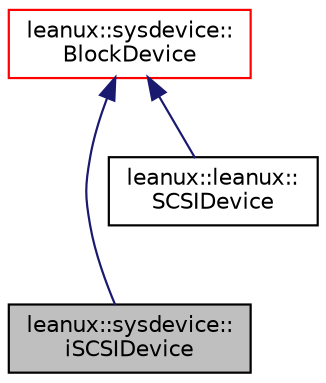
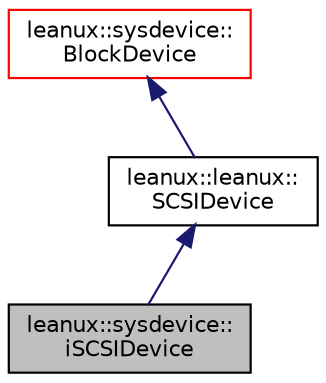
edge "leanux::sysdevice:: iSCSIDevice" -> "leanux::sysdevice:: BlockDevice": now "leanux::sysdevice:: iSCSIDevice" -> "leanux::leanux:: SCSIDevice"
